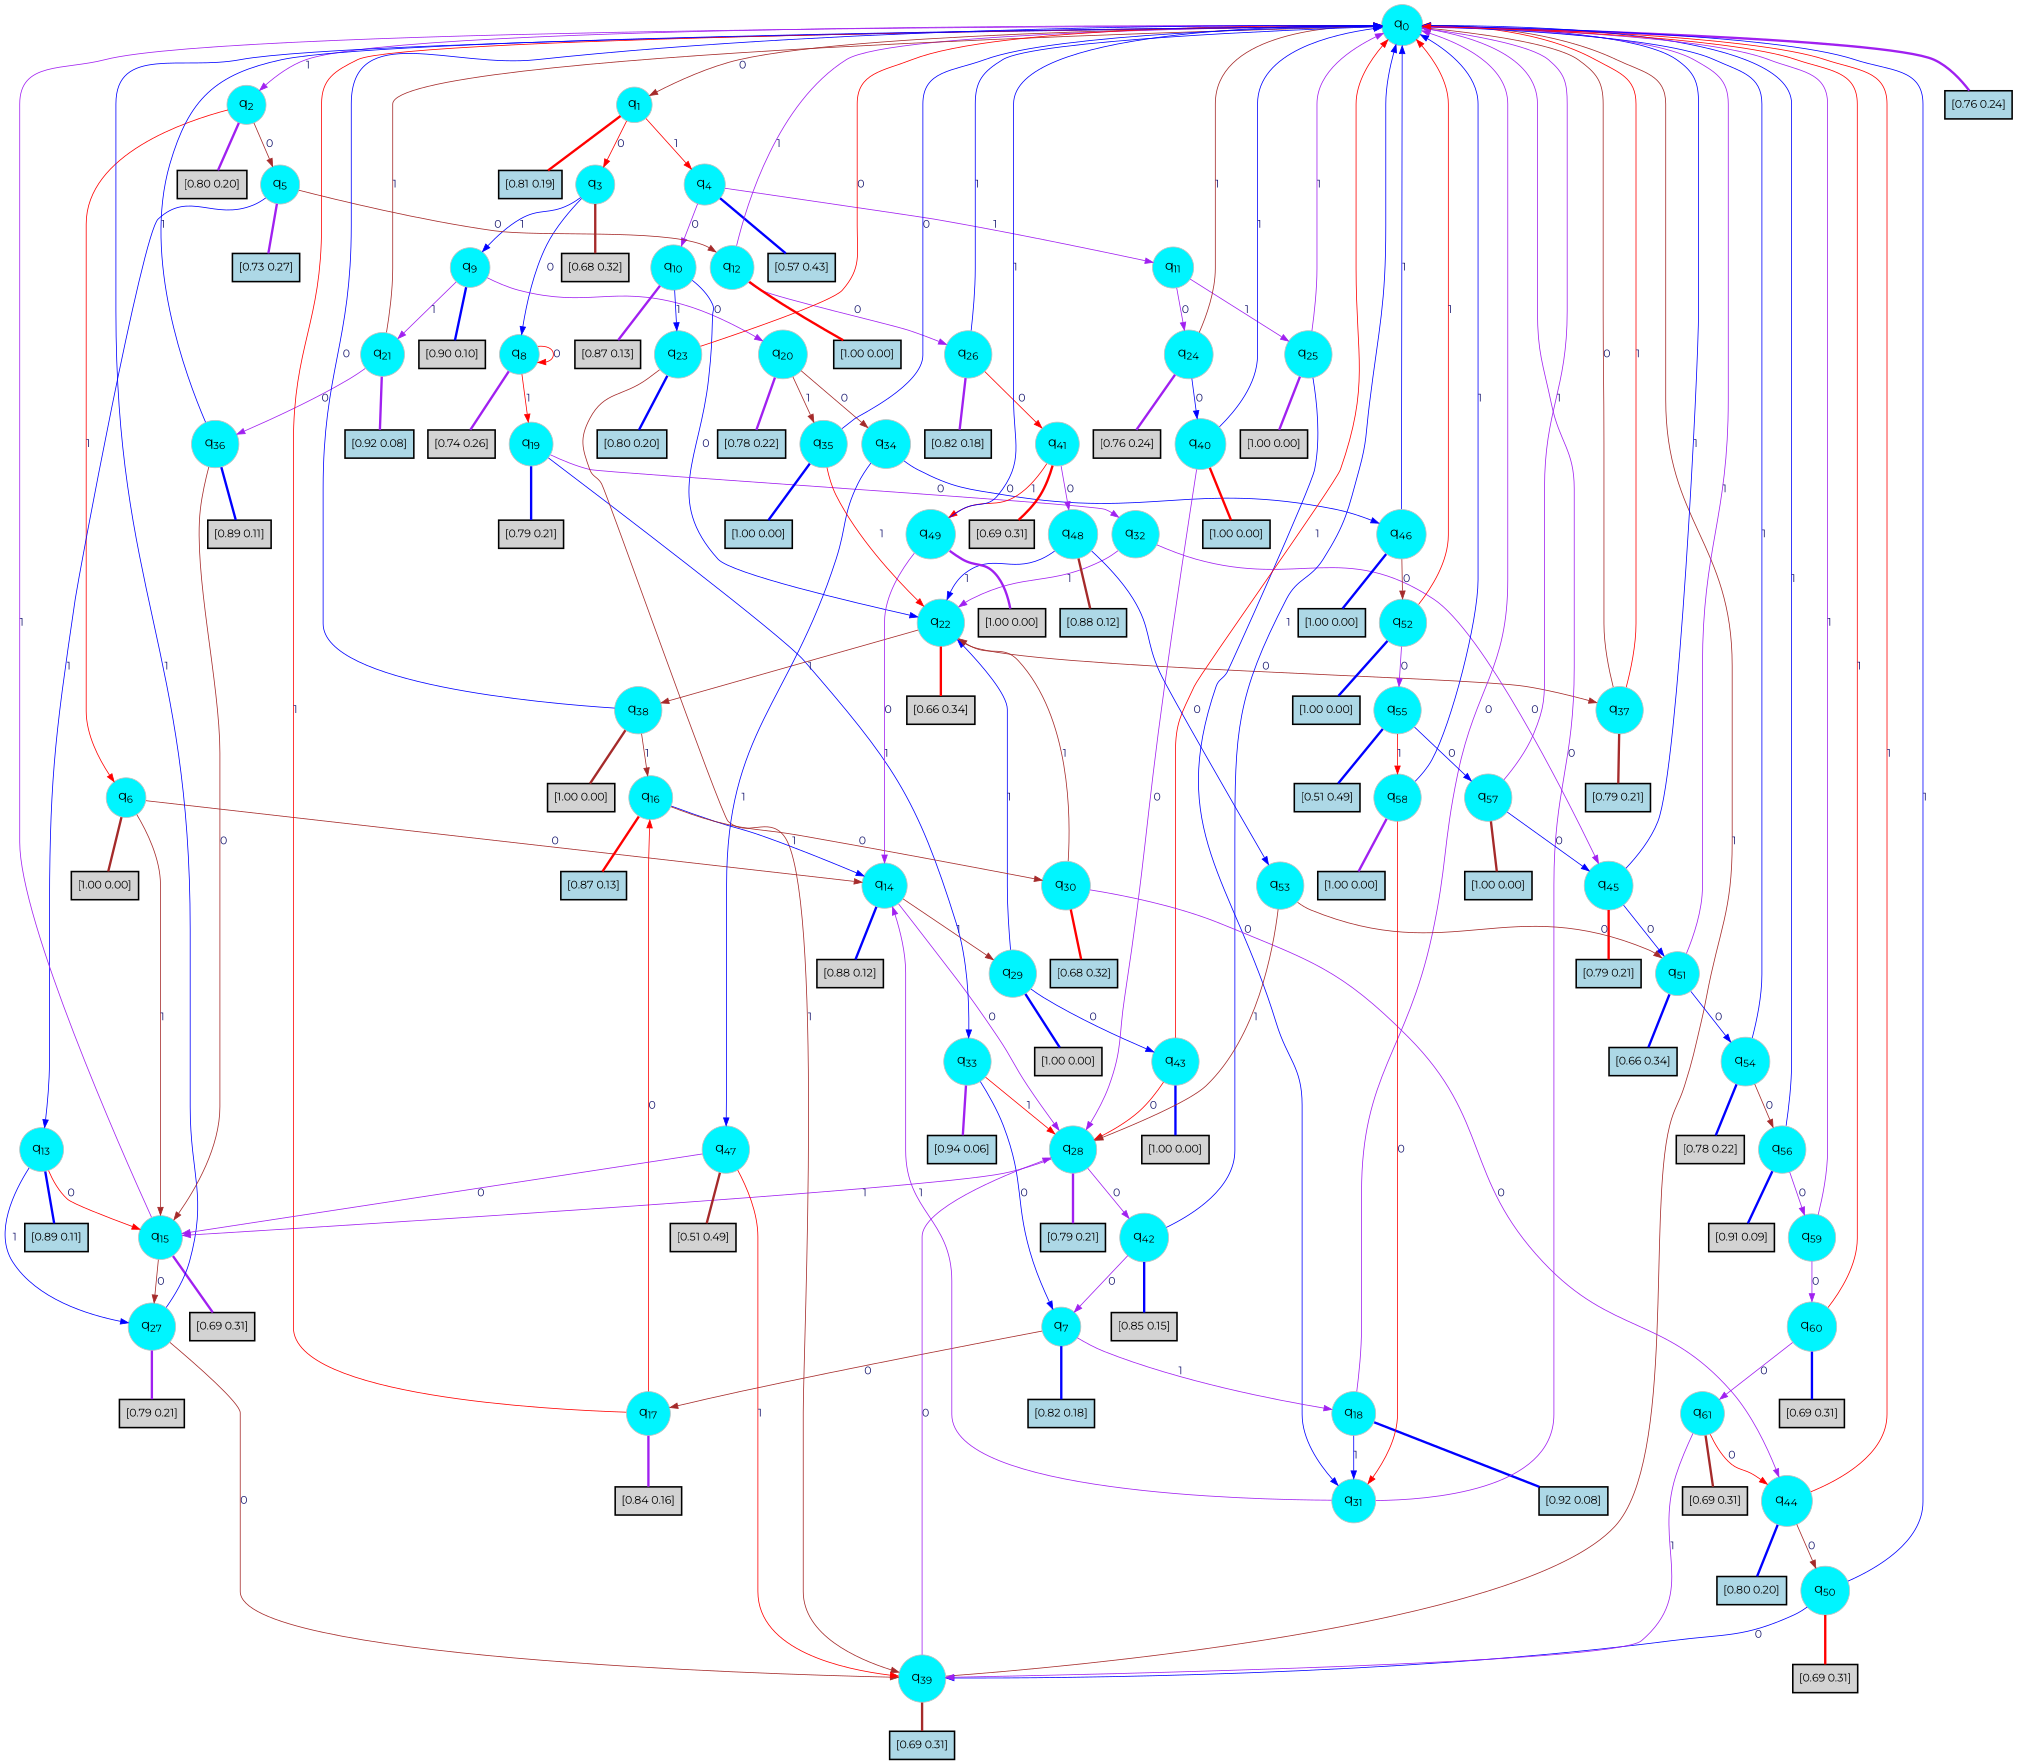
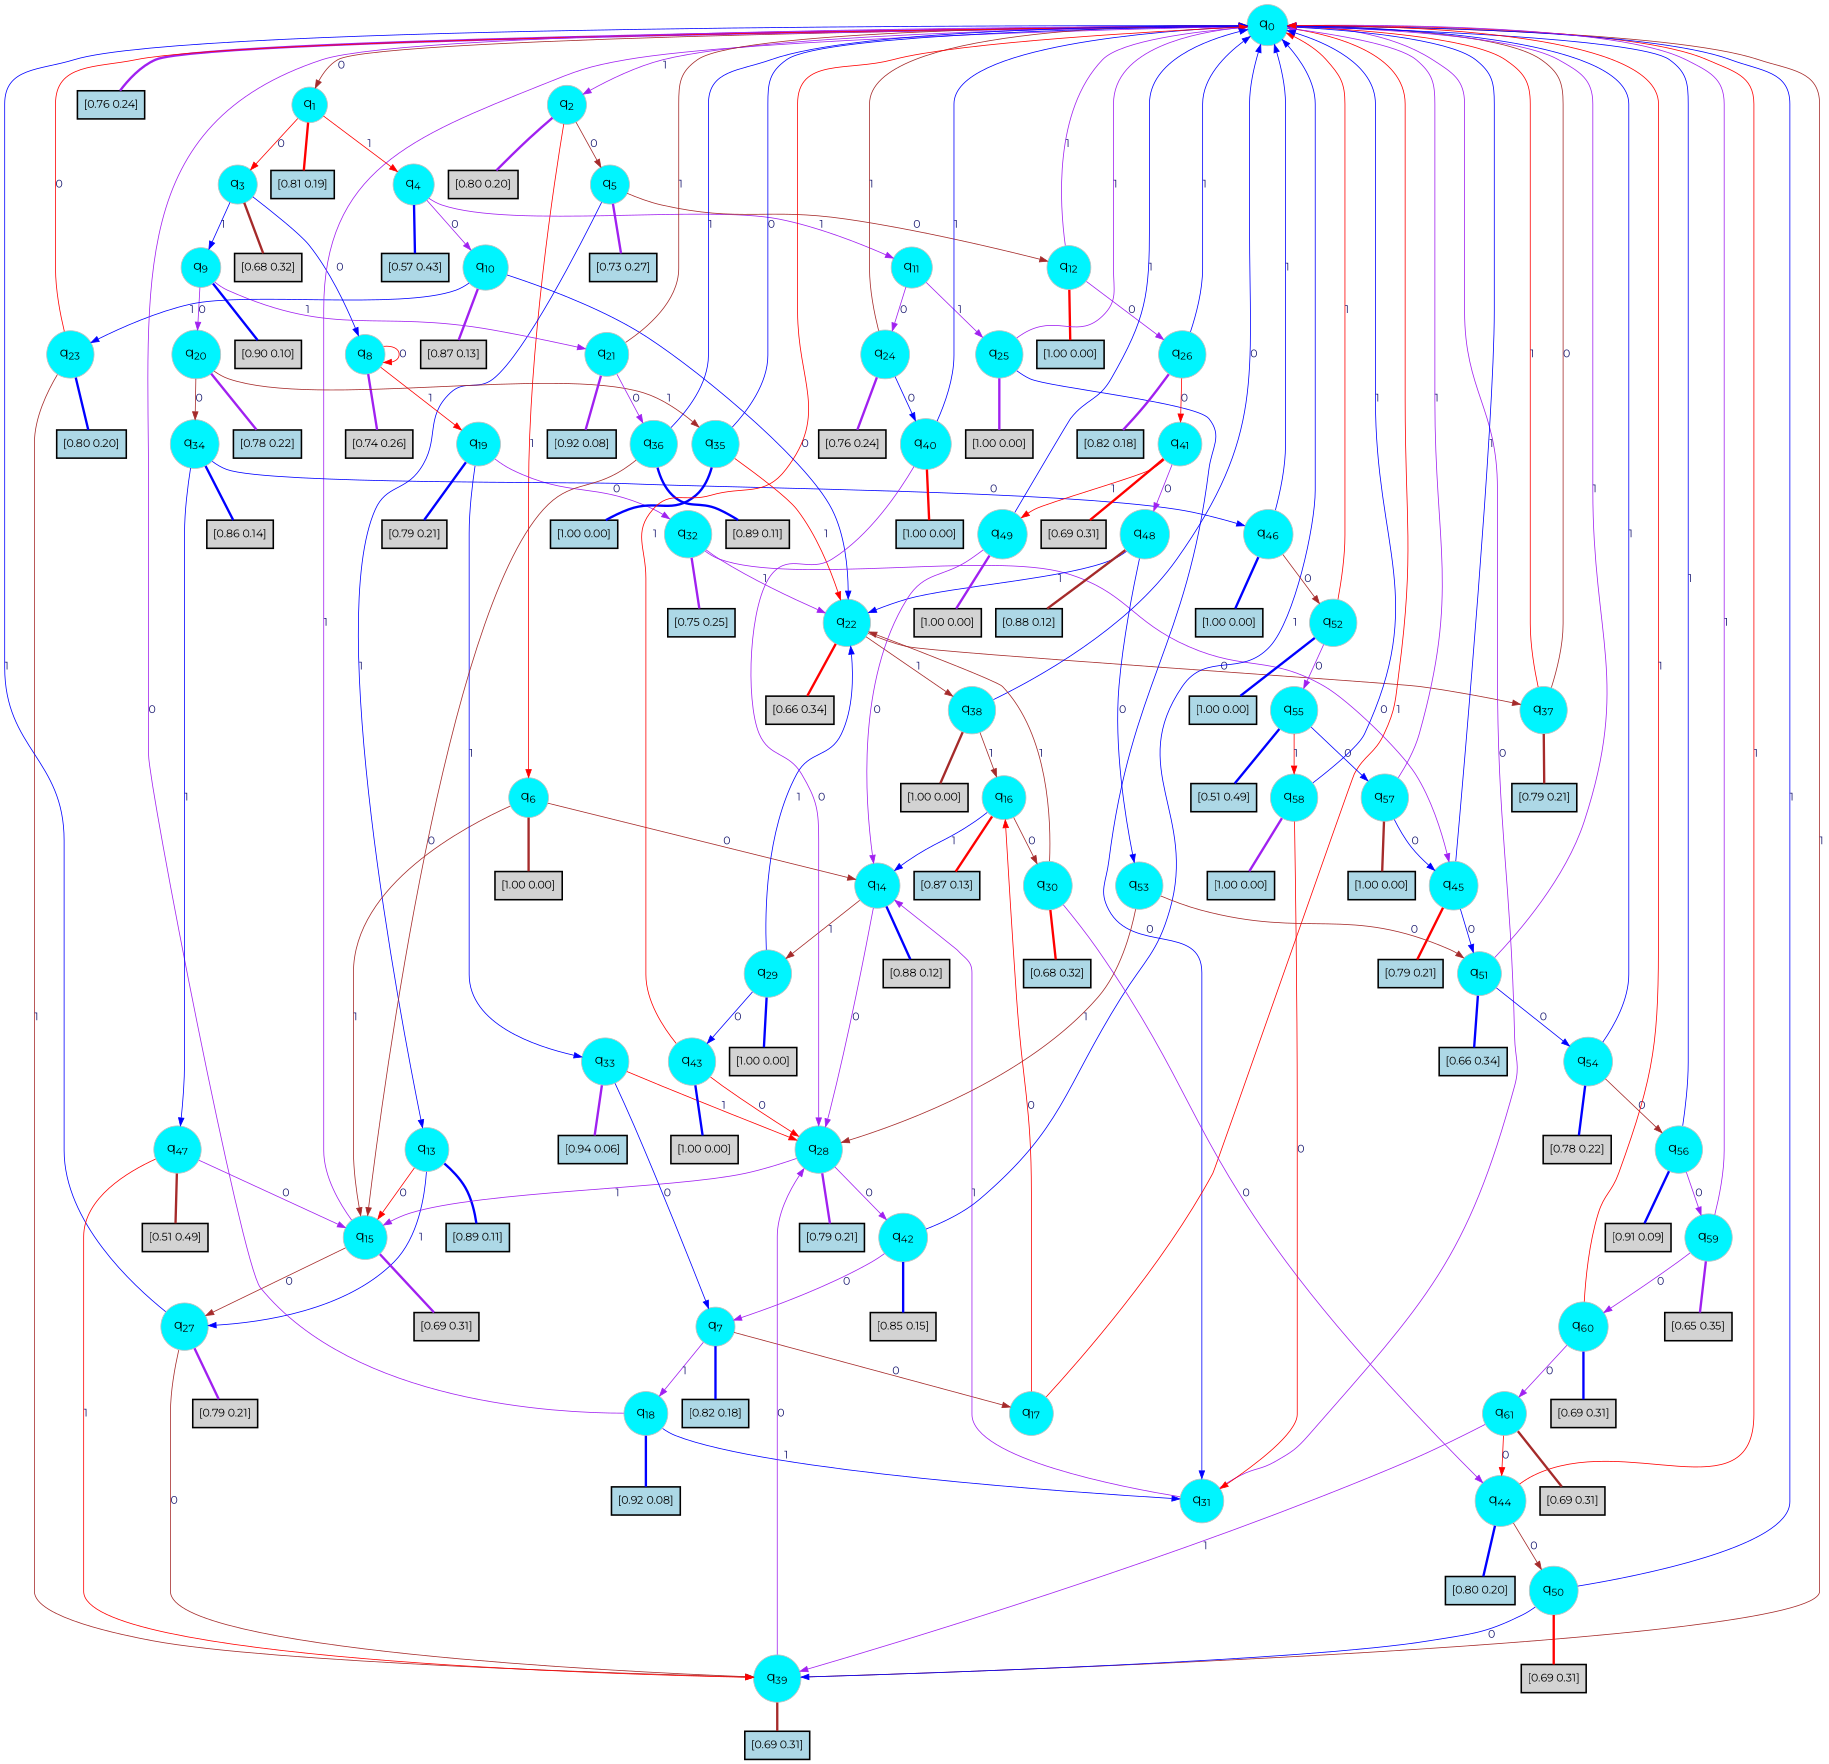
node "[0.86 0.14]": added
node "[0.75 0.25]": added
node "[0.65 0.35]": added
node "[0.84 0.16]": removed
